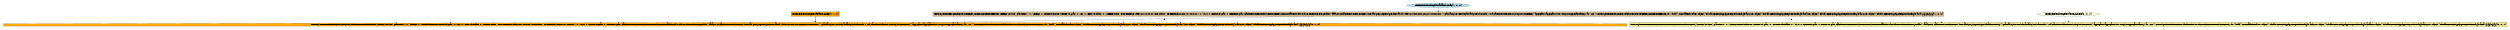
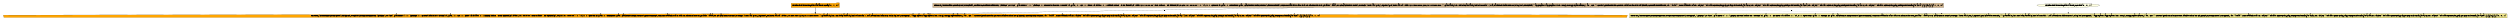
node "testTimeseriesLosAngelesViaPlannerConfig['1', '0', '0']": removed
